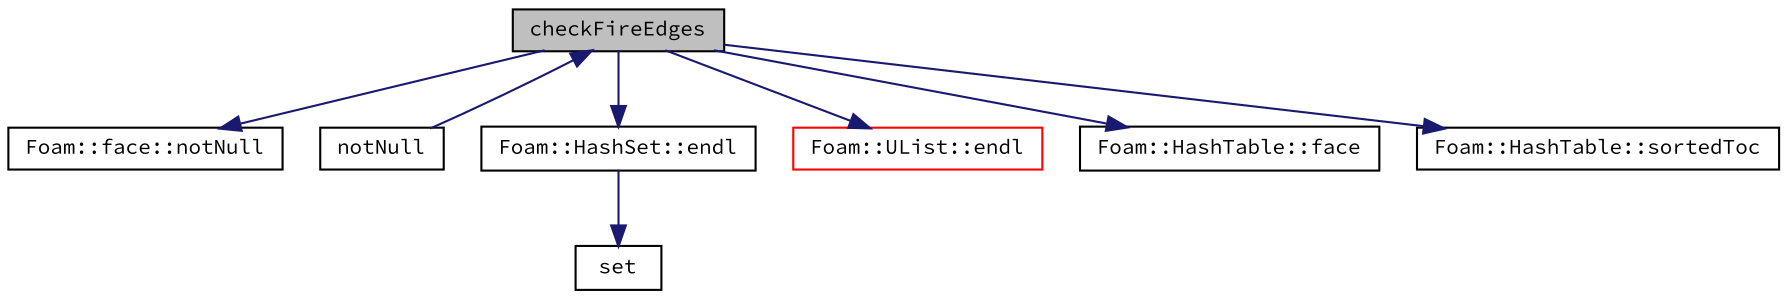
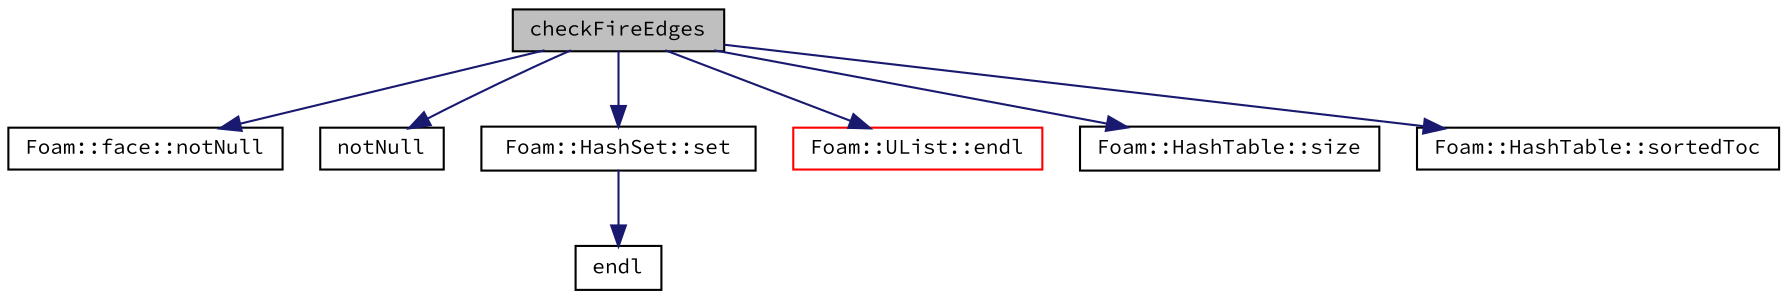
edge "notNull" -> "checkFireEdges": reversed
node "Foam::HashSet::endl": label "Foam::HashSet::endl" -> "Foam::HashSet::set"
node "Foam::HashTable::face": label "Foam::HashTable::face" -> "Foam::HashTable::size"
node "set": label "set" -> "endl"
